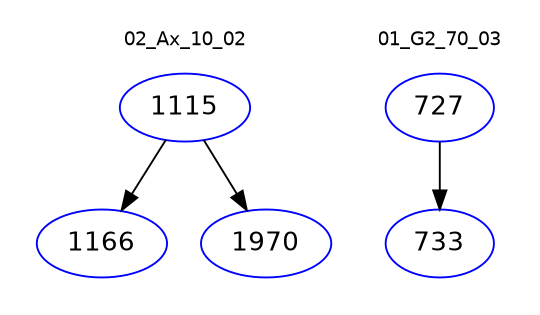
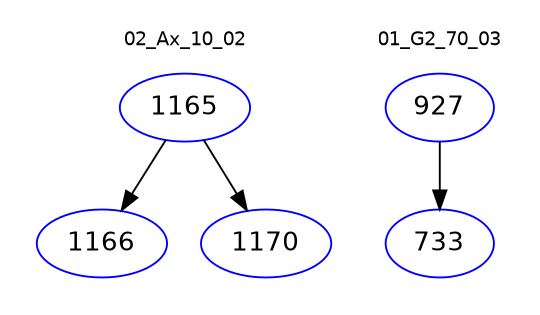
node "1115": label "1115" -> "1165"
node "727": label "727" -> "927"
node "1970": label "1970" -> "1170"
